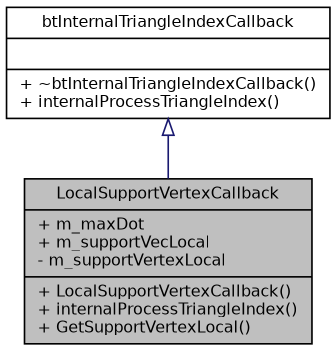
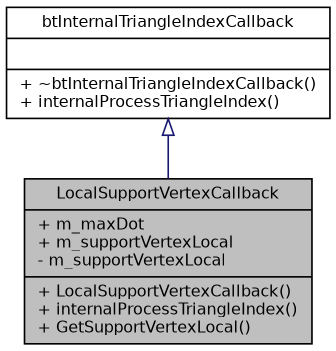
node "LocalSupportVertexCallback": text "+ m_supportVecLocal" -> "+ m_supportVertexLocal"
